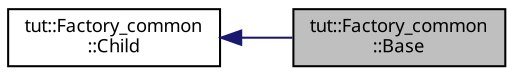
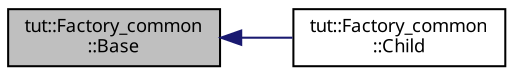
edge "tut::Factory_common ::Base" -> "tut::Factory_common ::Child": reversed
